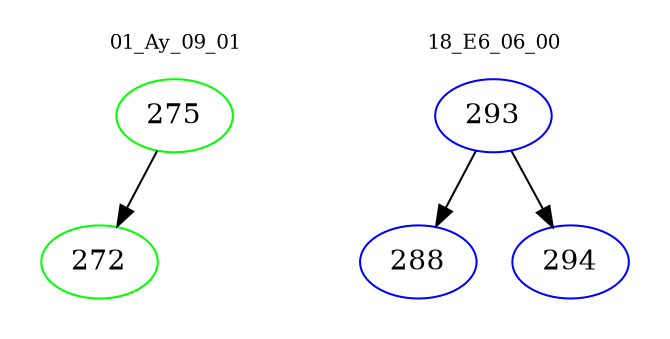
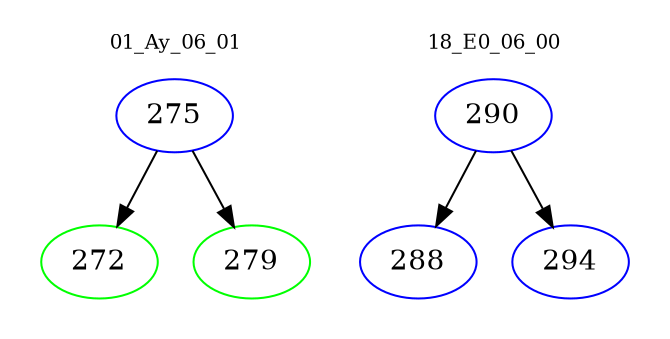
cluster "01_Ay_09_01": label "01_Ay_09_01" -> "01_Ay_06_01"
cluster "18_E6_06_00": label "18_E6_06_00" -> "18_E0_06_00"
node "275": color green -> blue
node "293": label "293" -> "290"
node "279": added
